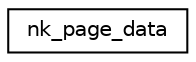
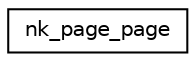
node "nk_page_data": label "nk_page_data" -> "nk_page_page"
